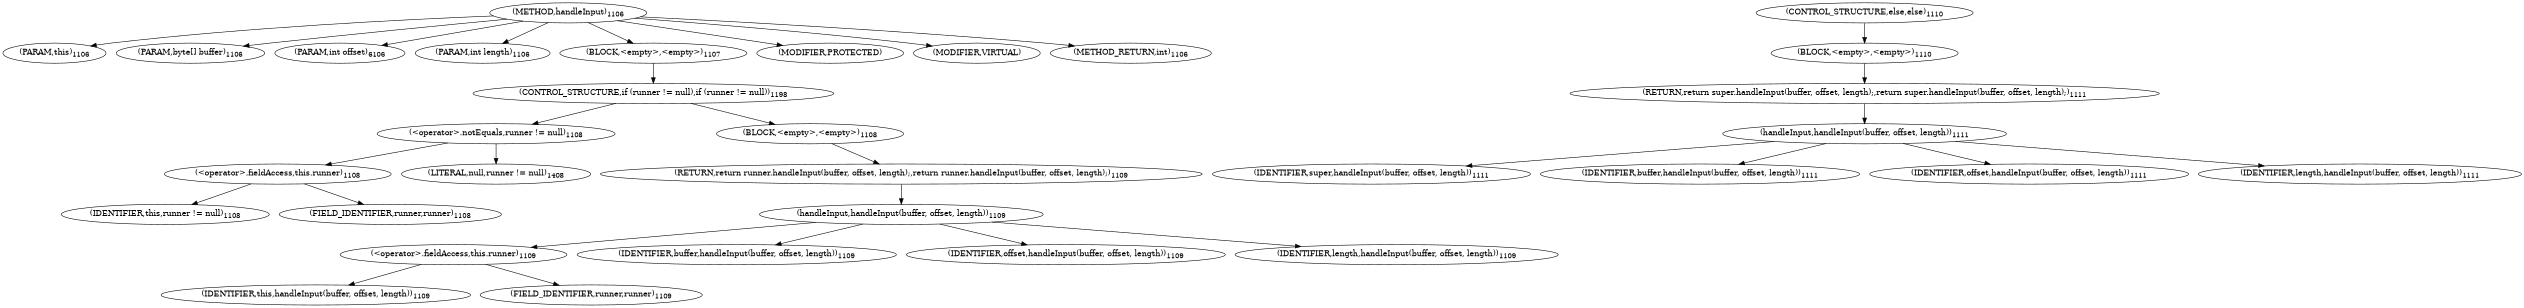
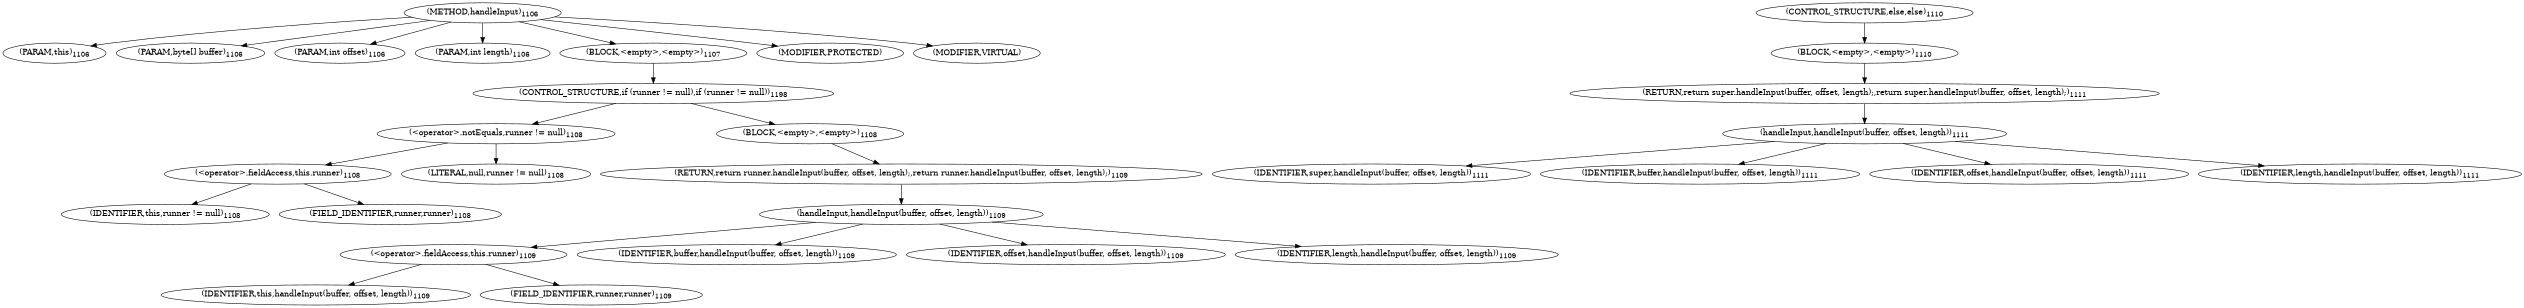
node "(PARAM,int offset)": text "6106" -> "1106"
node "(METHOD_RETURN,int)": removed
node "(LITERAL,null,runner != null)": text "1408" -> "1108"
